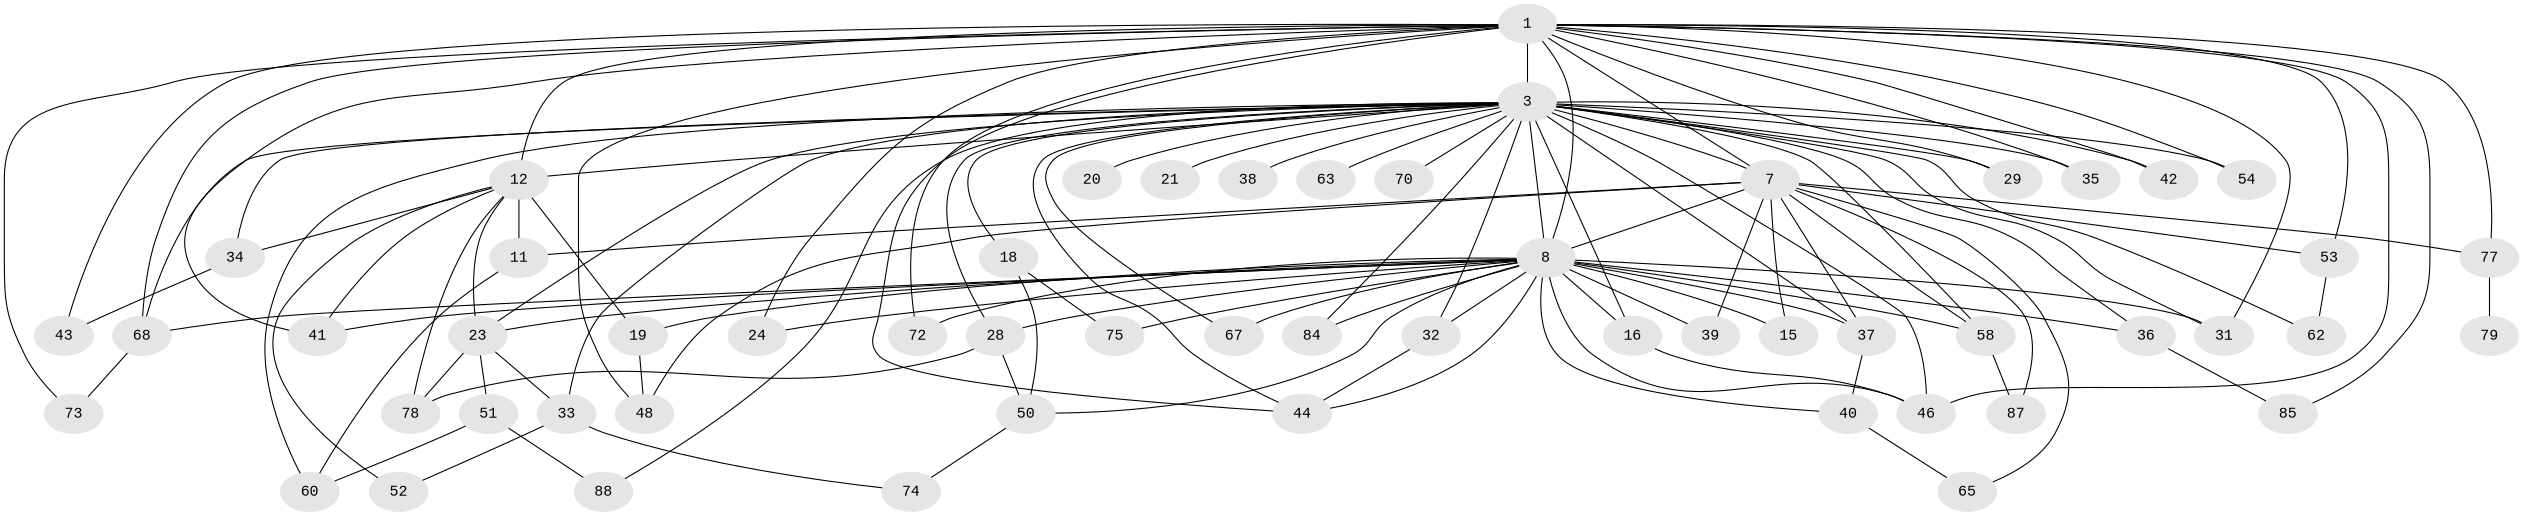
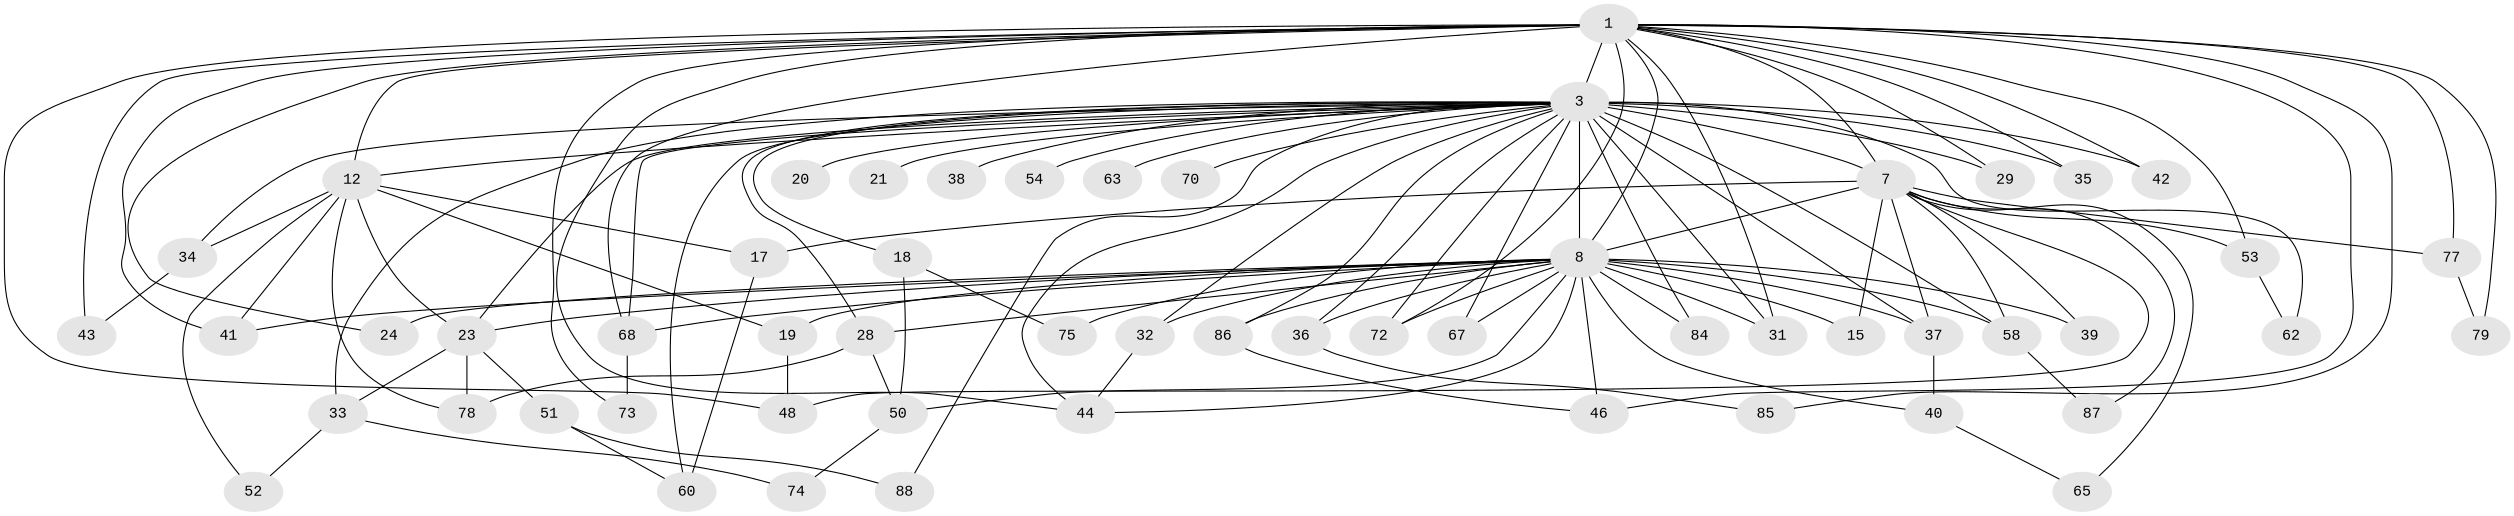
edge "1" -- "54": now "1" -- "79"
edge "3" -- "46": now "3" -- "72"
node "11": label "11" -> "17"
node "16": label "16" -> "86"
